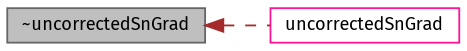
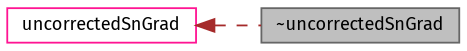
edge "uncorrectedSnGrad" -> "~uncorrectedSnGrad": reversed
